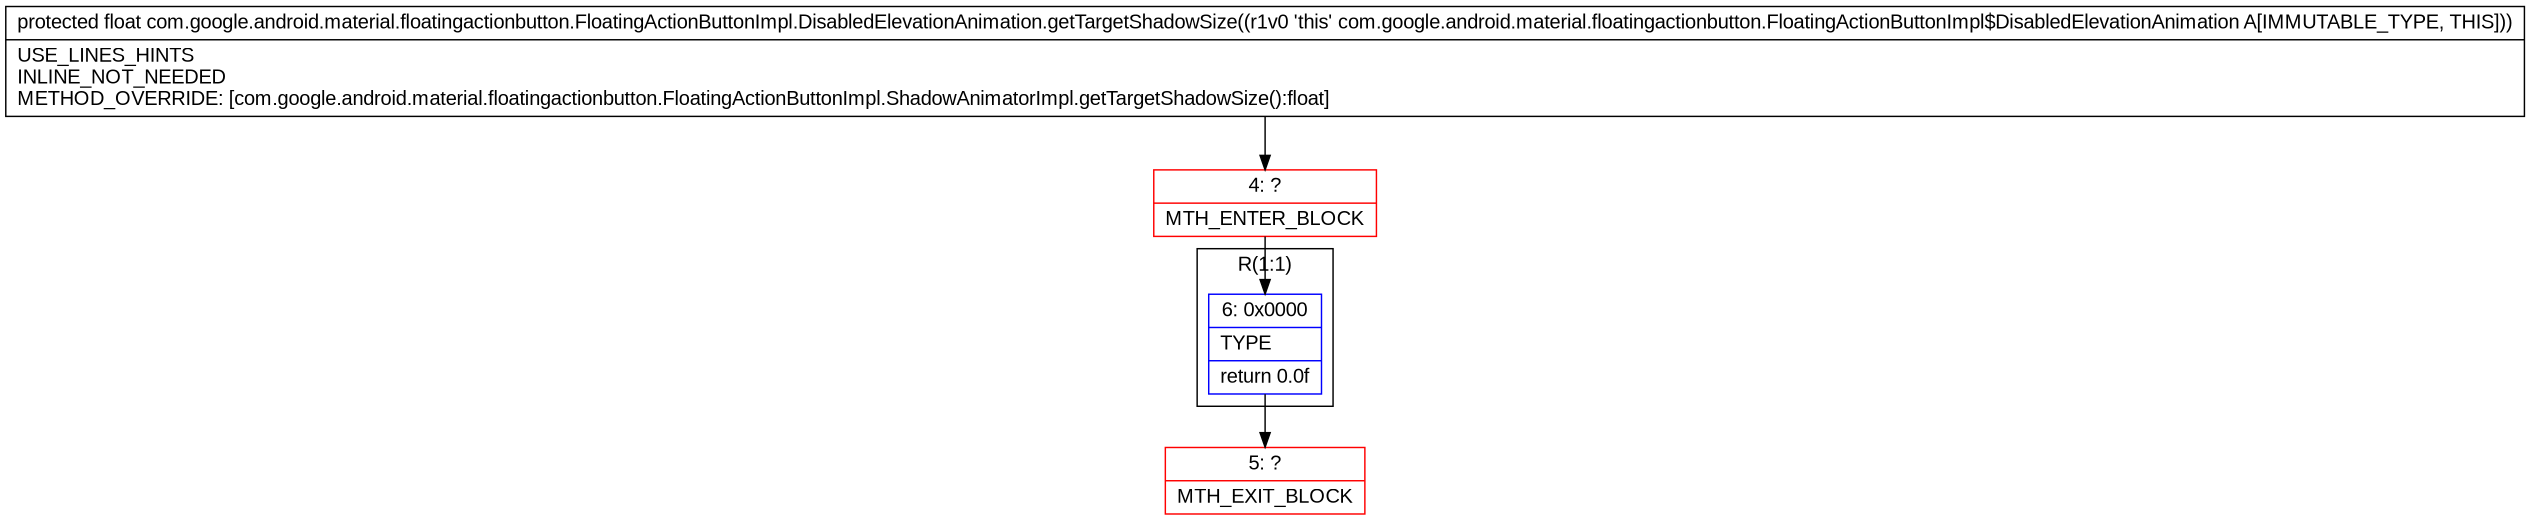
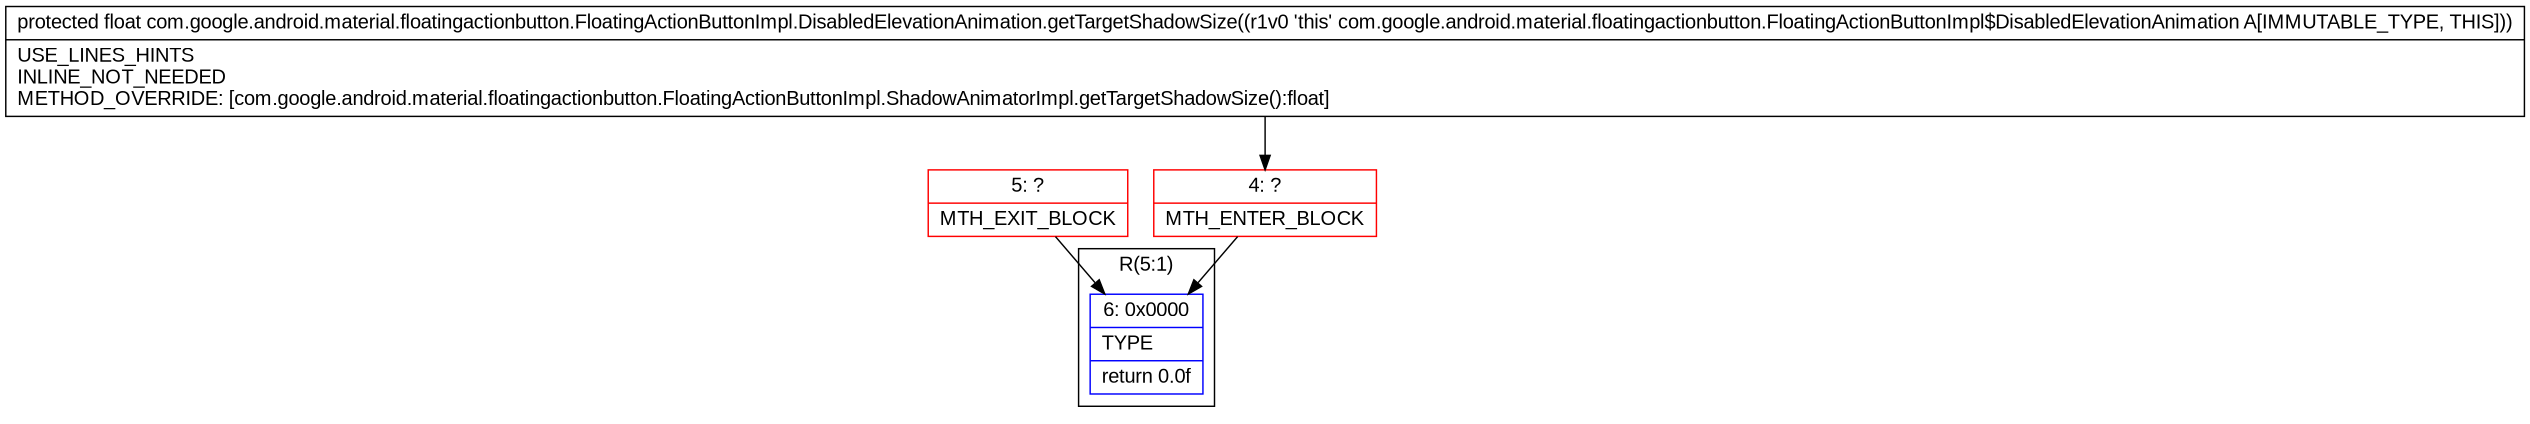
cluster "R(1:1)": label "R(1:1)" -> "R(5:1)"
edge "6: 0x0000" -> "5: ?": reversed
